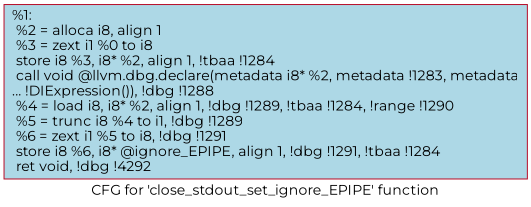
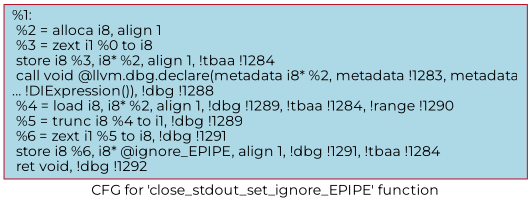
node "%1:": text "ret void, !dbg !4292" -> "ret void, !dbg !1292"
